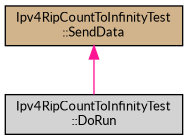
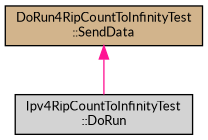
node "Ipv4RipCountToInfinityTest ::SendData": label "Ipv4RipCountToInfinityTest ::SendData" -> "DoRun4RipCountToInfinityTest ::SendData"
